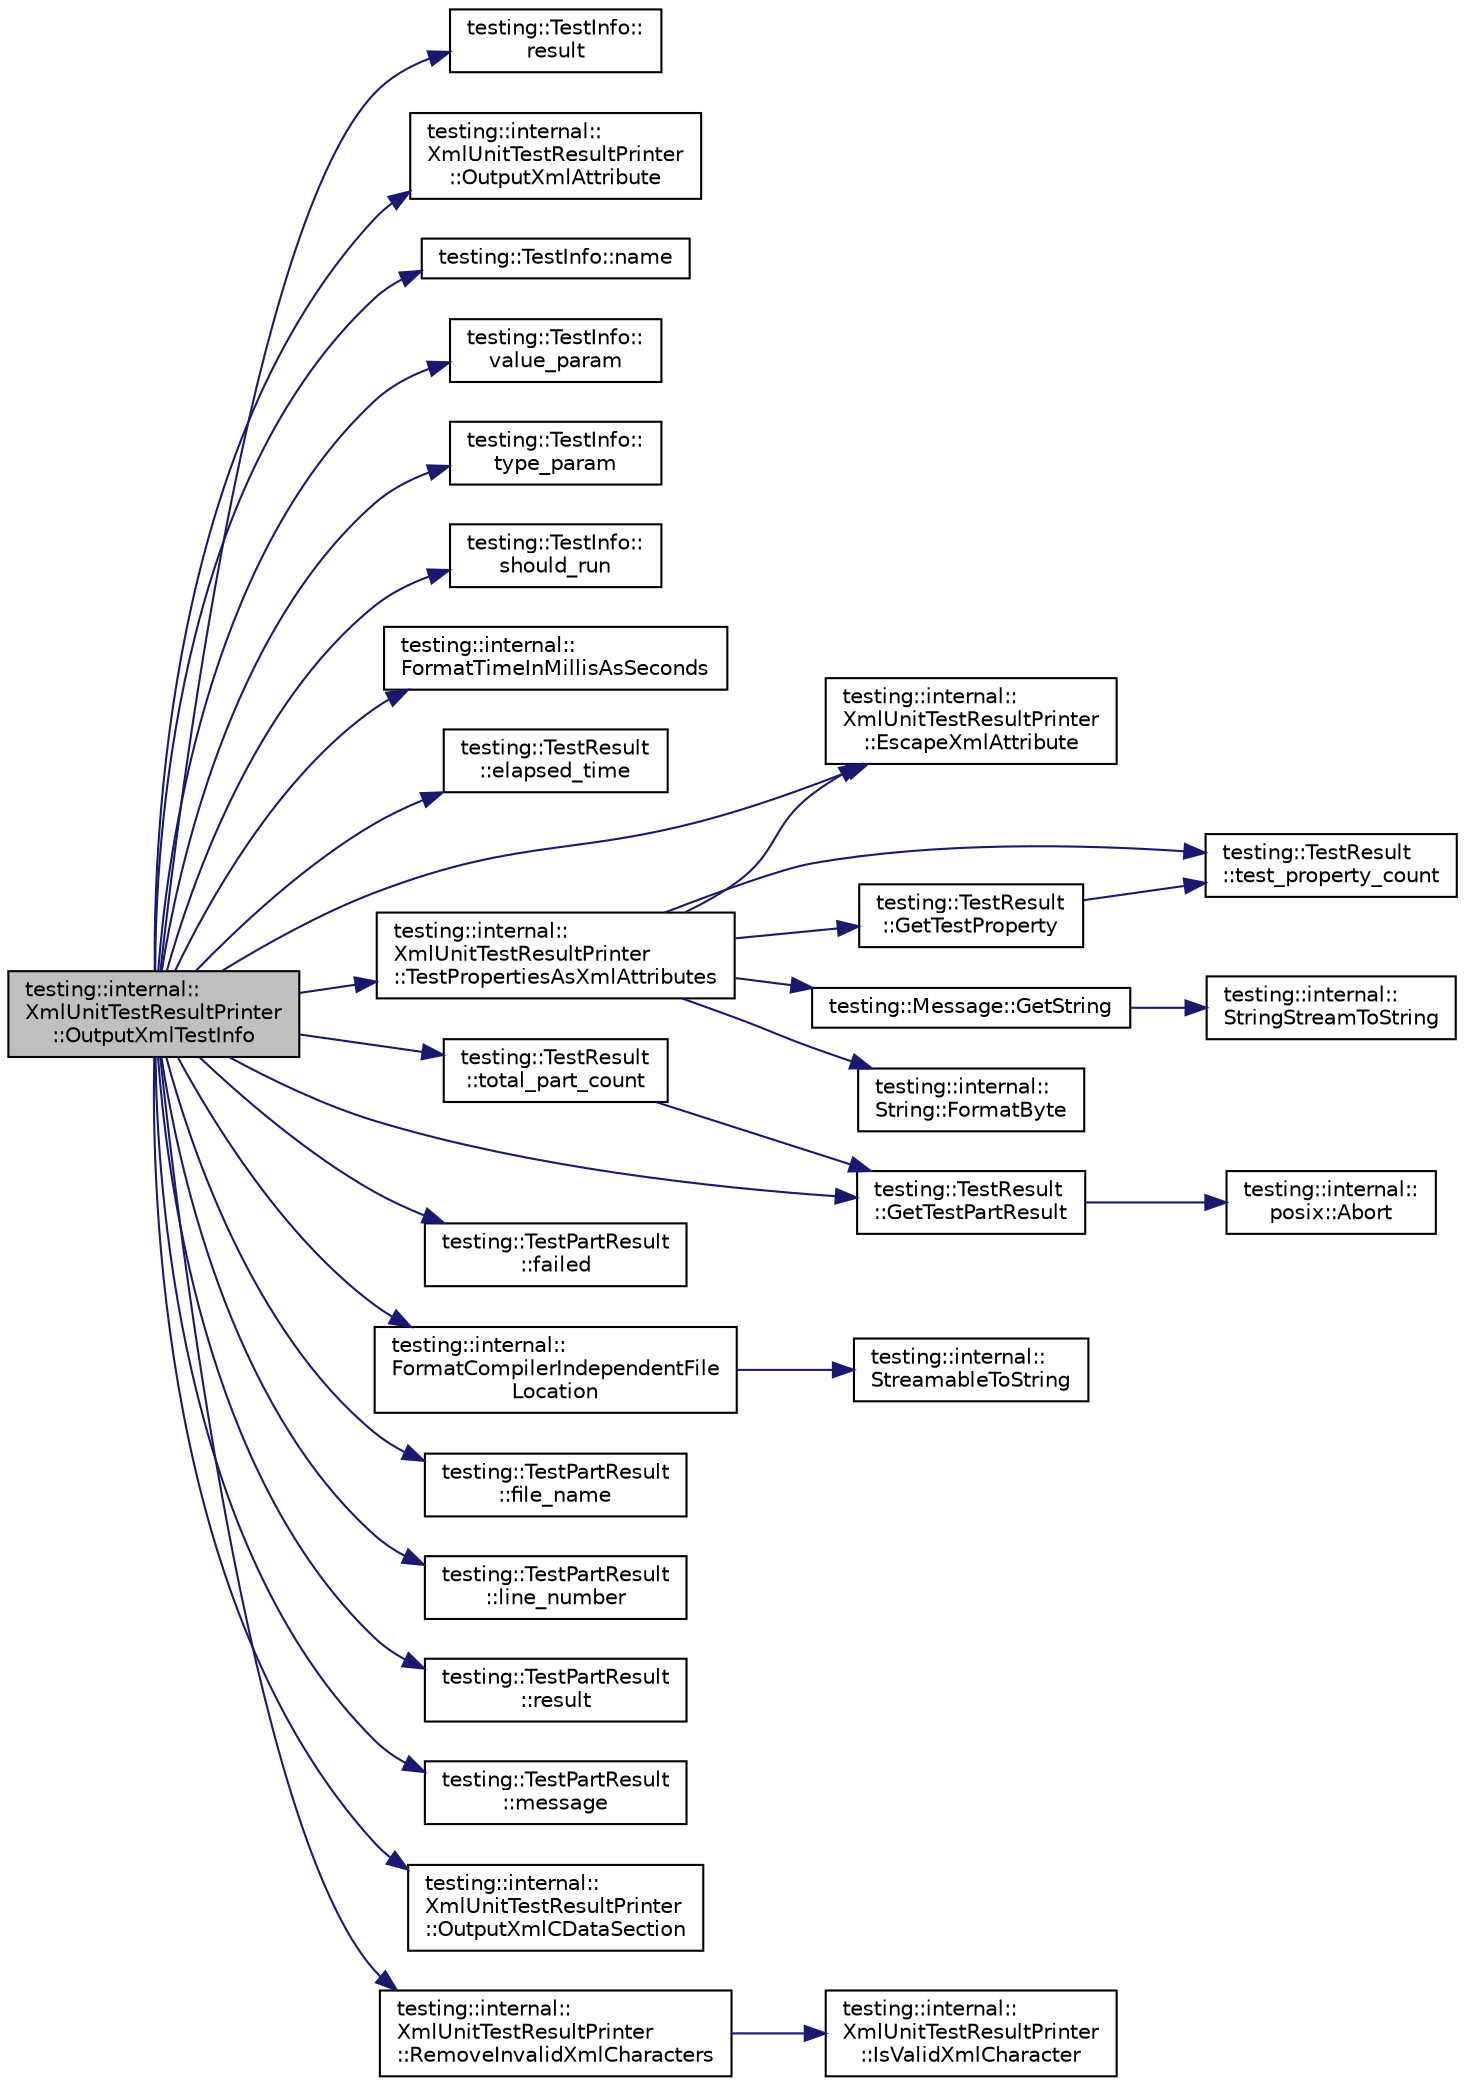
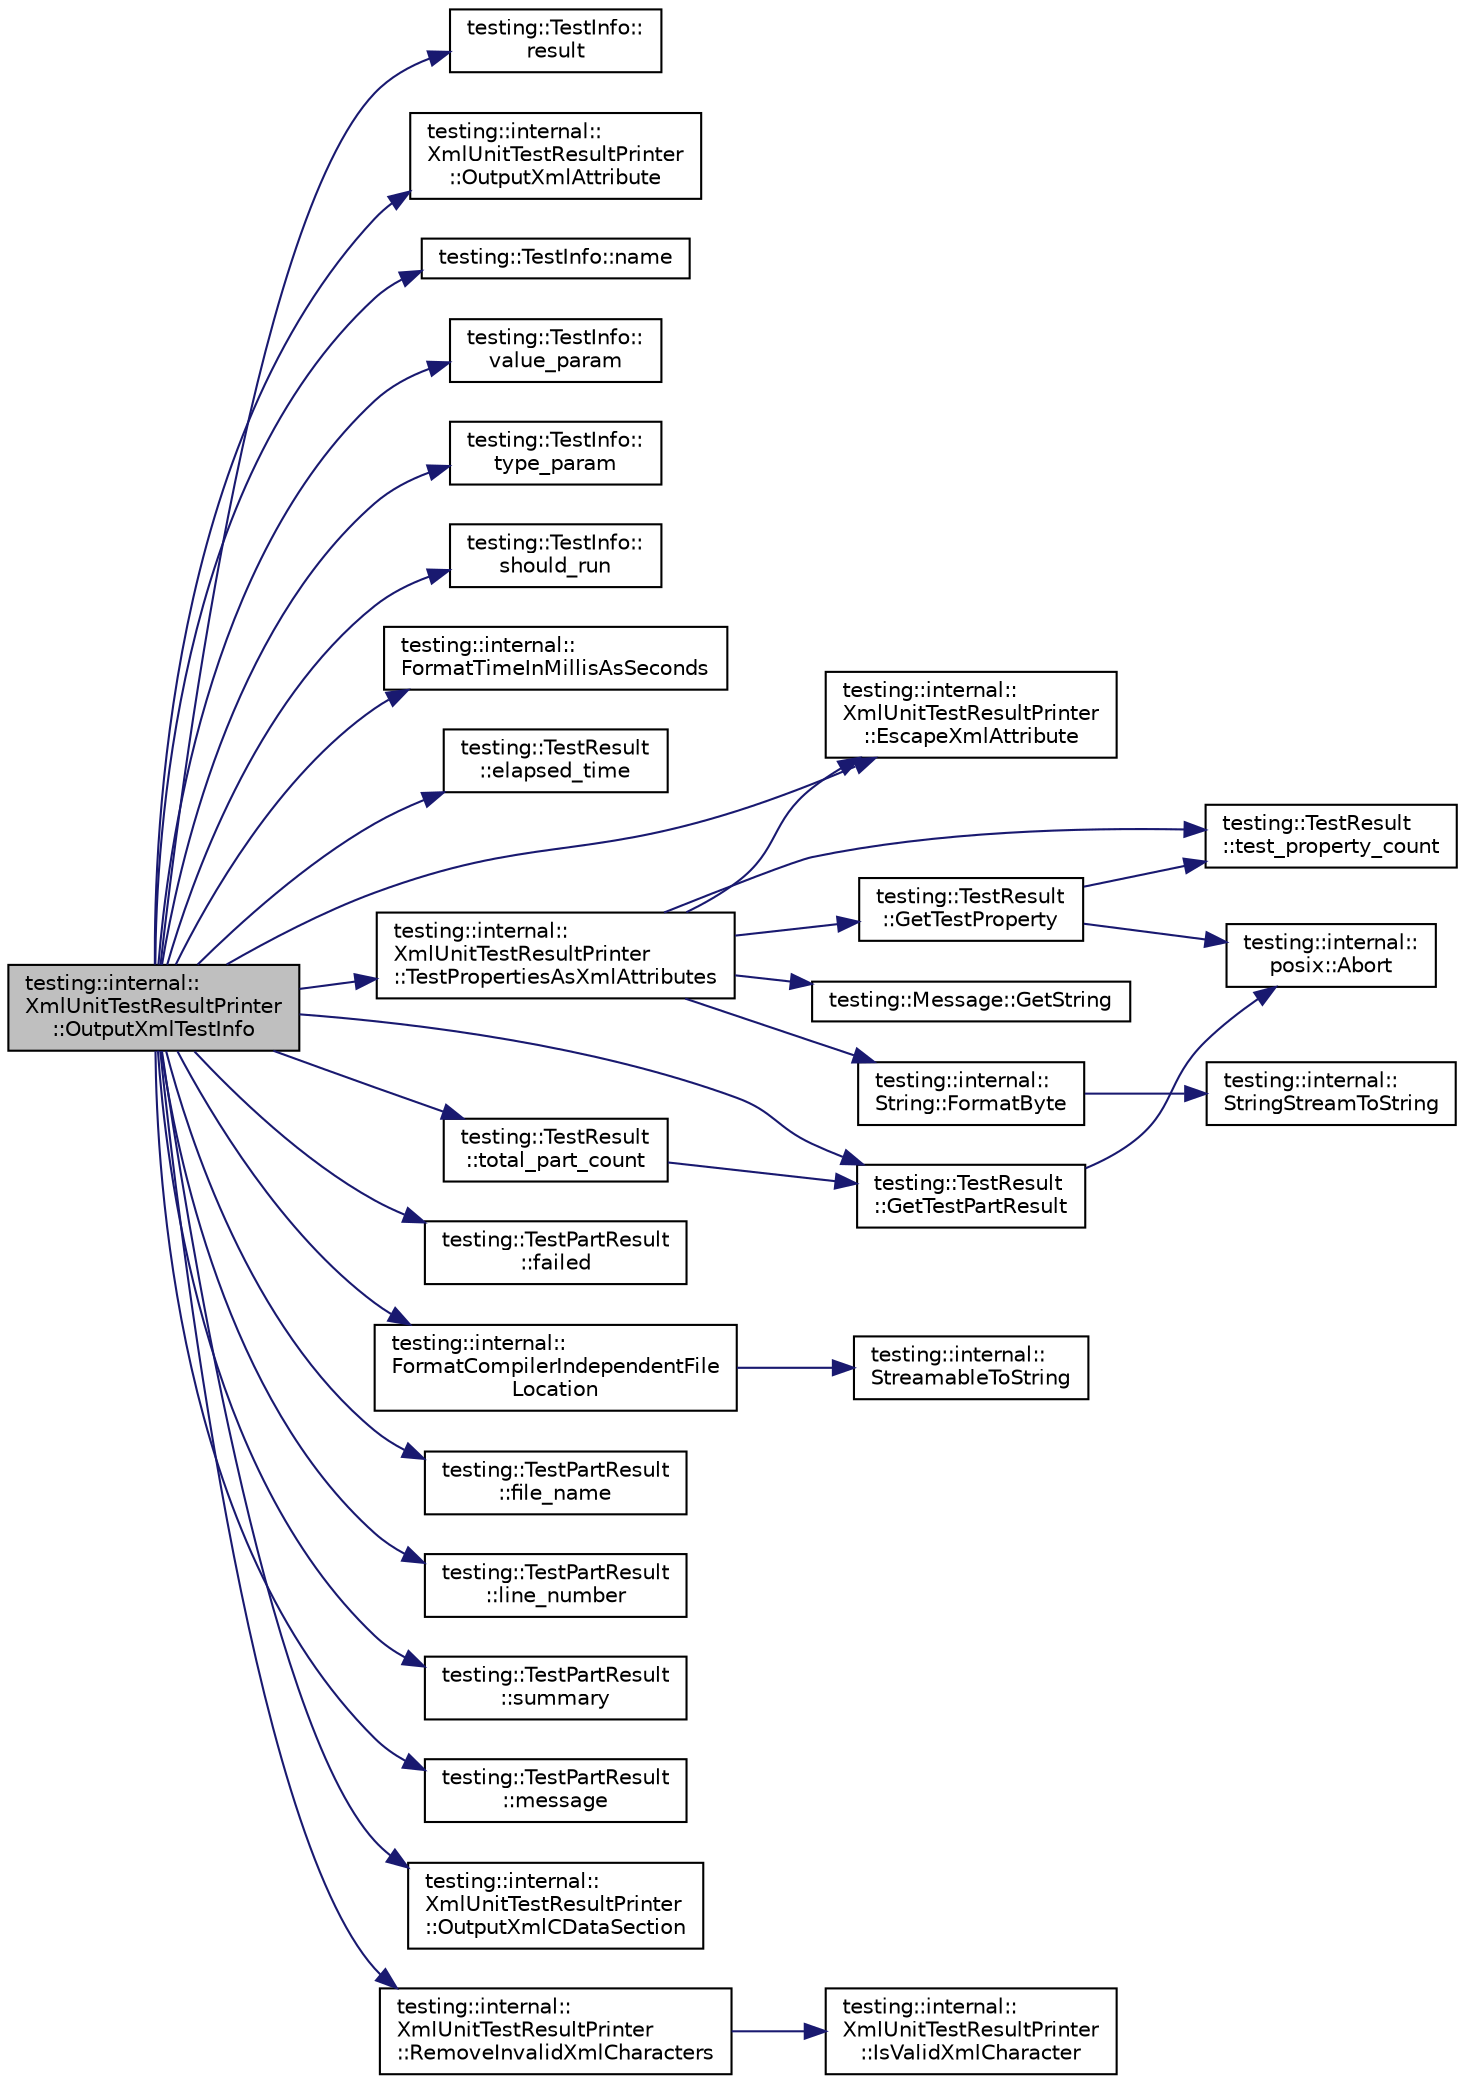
edge "testing::TestResult ::GetTestProperty" -> "testing::internal:: posix::Abort": added
edge "testing::Message::GetString" -> "testing::internal:: StringStreamToString": now "testing::internal:: String::FormatByte" -> "testing::internal:: StringStreamToString"
node "testing::TestPartResult ::result": label "testing::TestPartResult ::result" -> "testing::TestPartResult ::summary"
